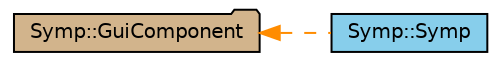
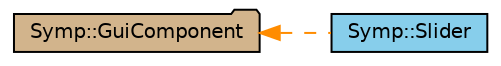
node "Symp::Symp": label "Symp::Symp" -> "Symp::Slider"
